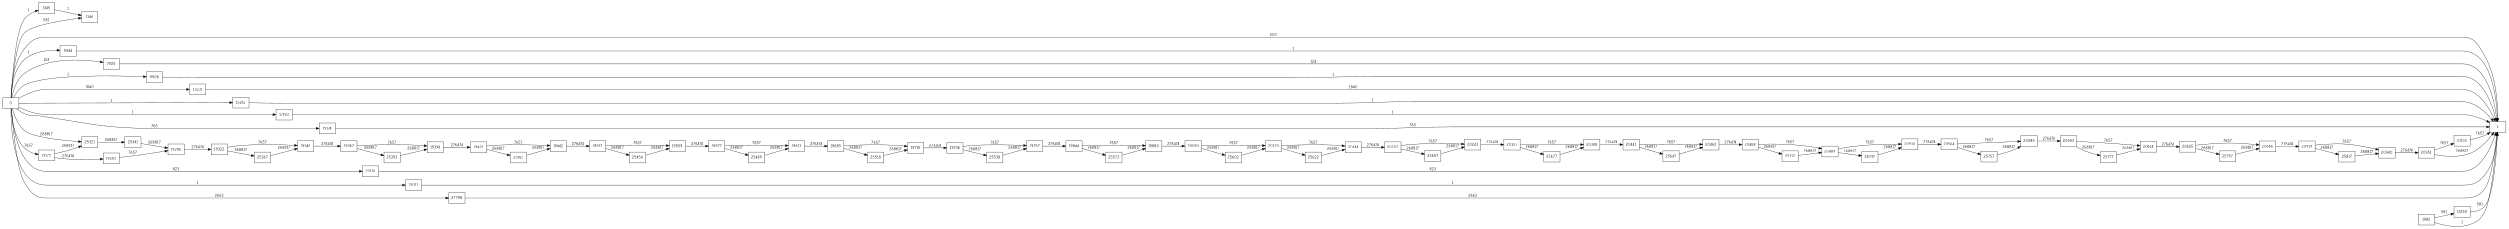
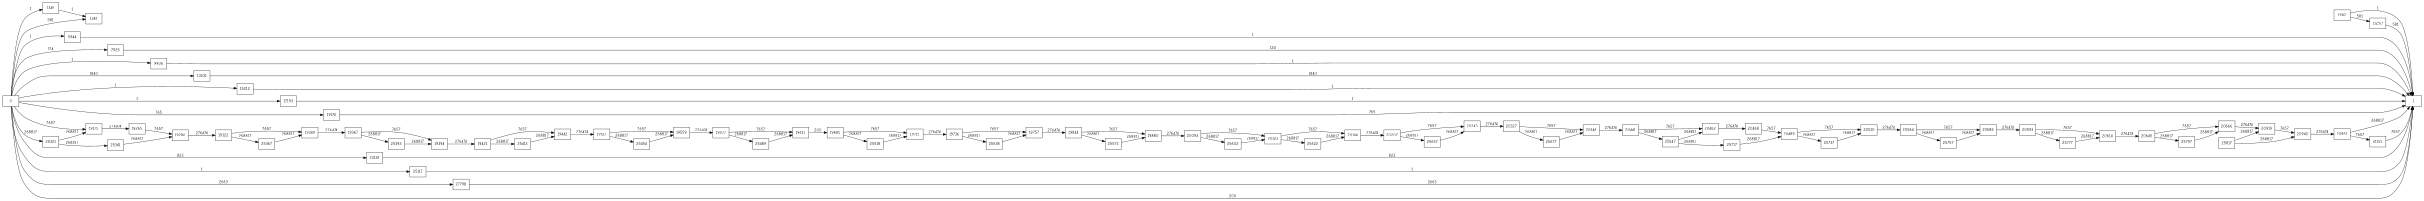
edge "19613" -> "19685": label "276474" -> "200"
edge "20468" -> "25717": now "25647" -> "25717"
edge "19175" -> "25321": reversed
edge "20919" -> "25817": reversed
